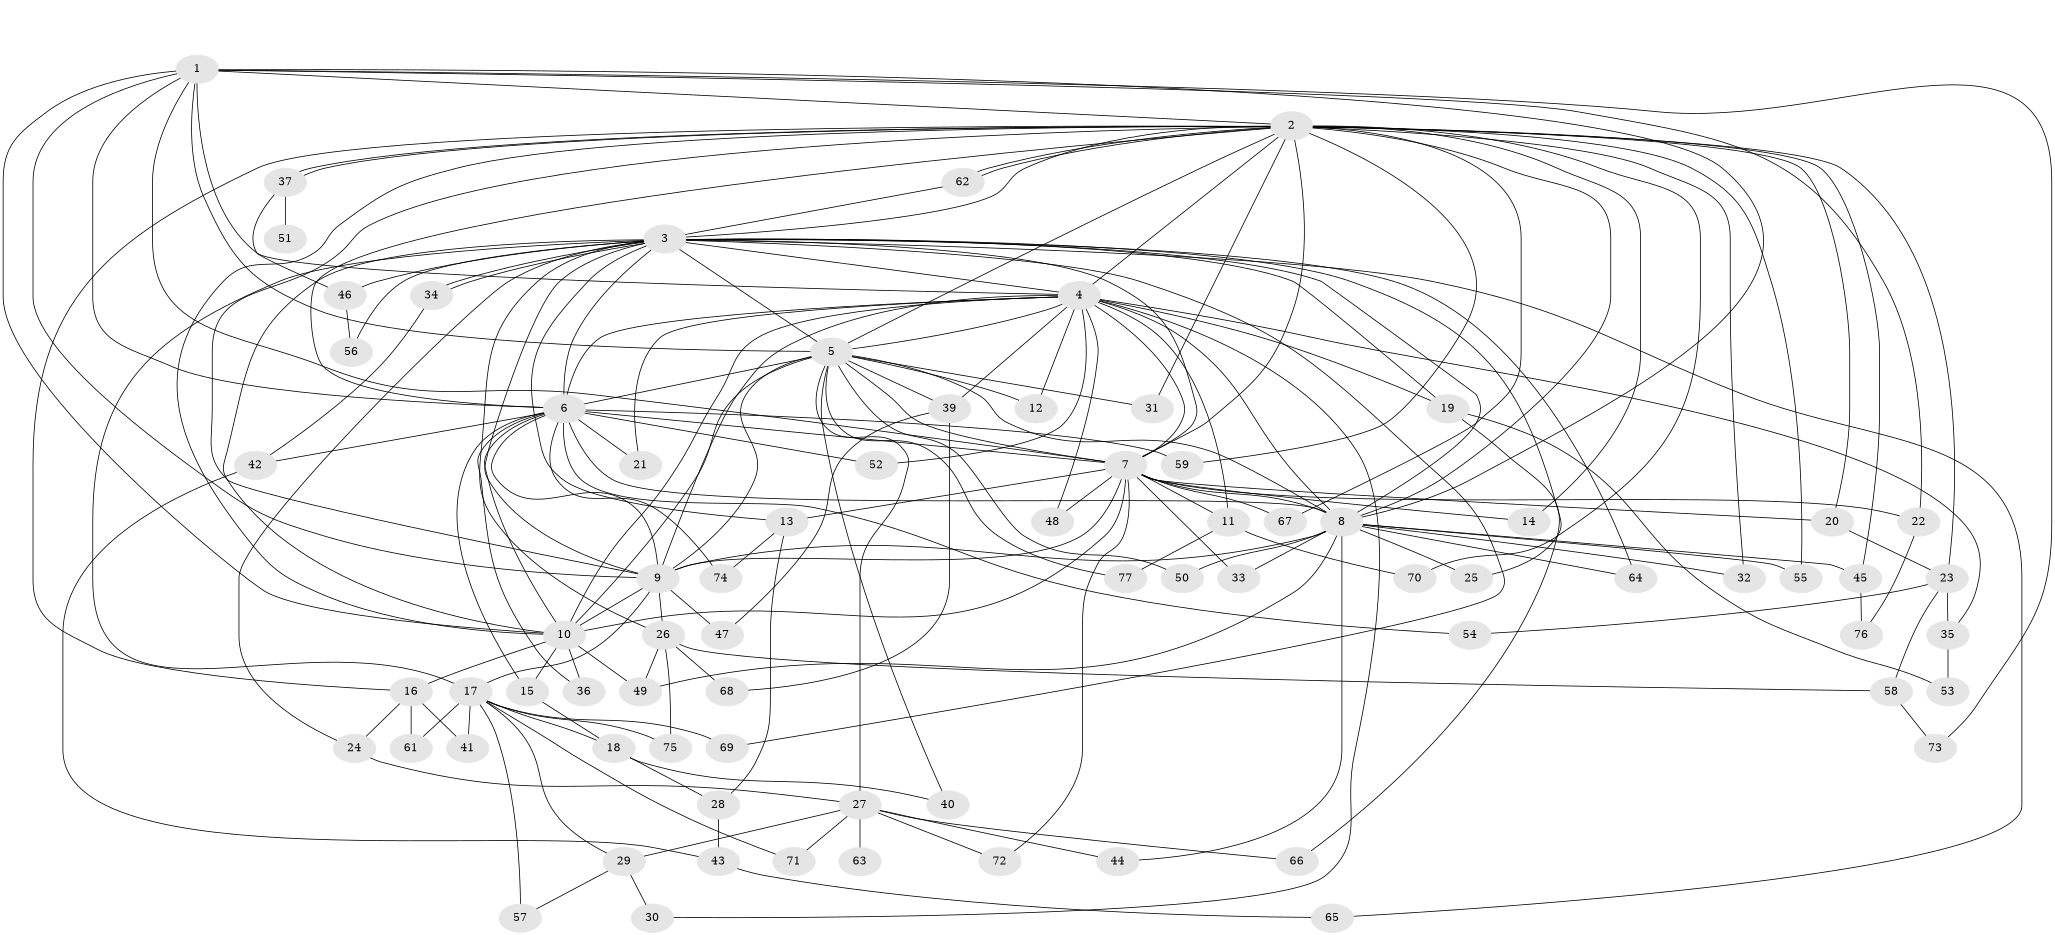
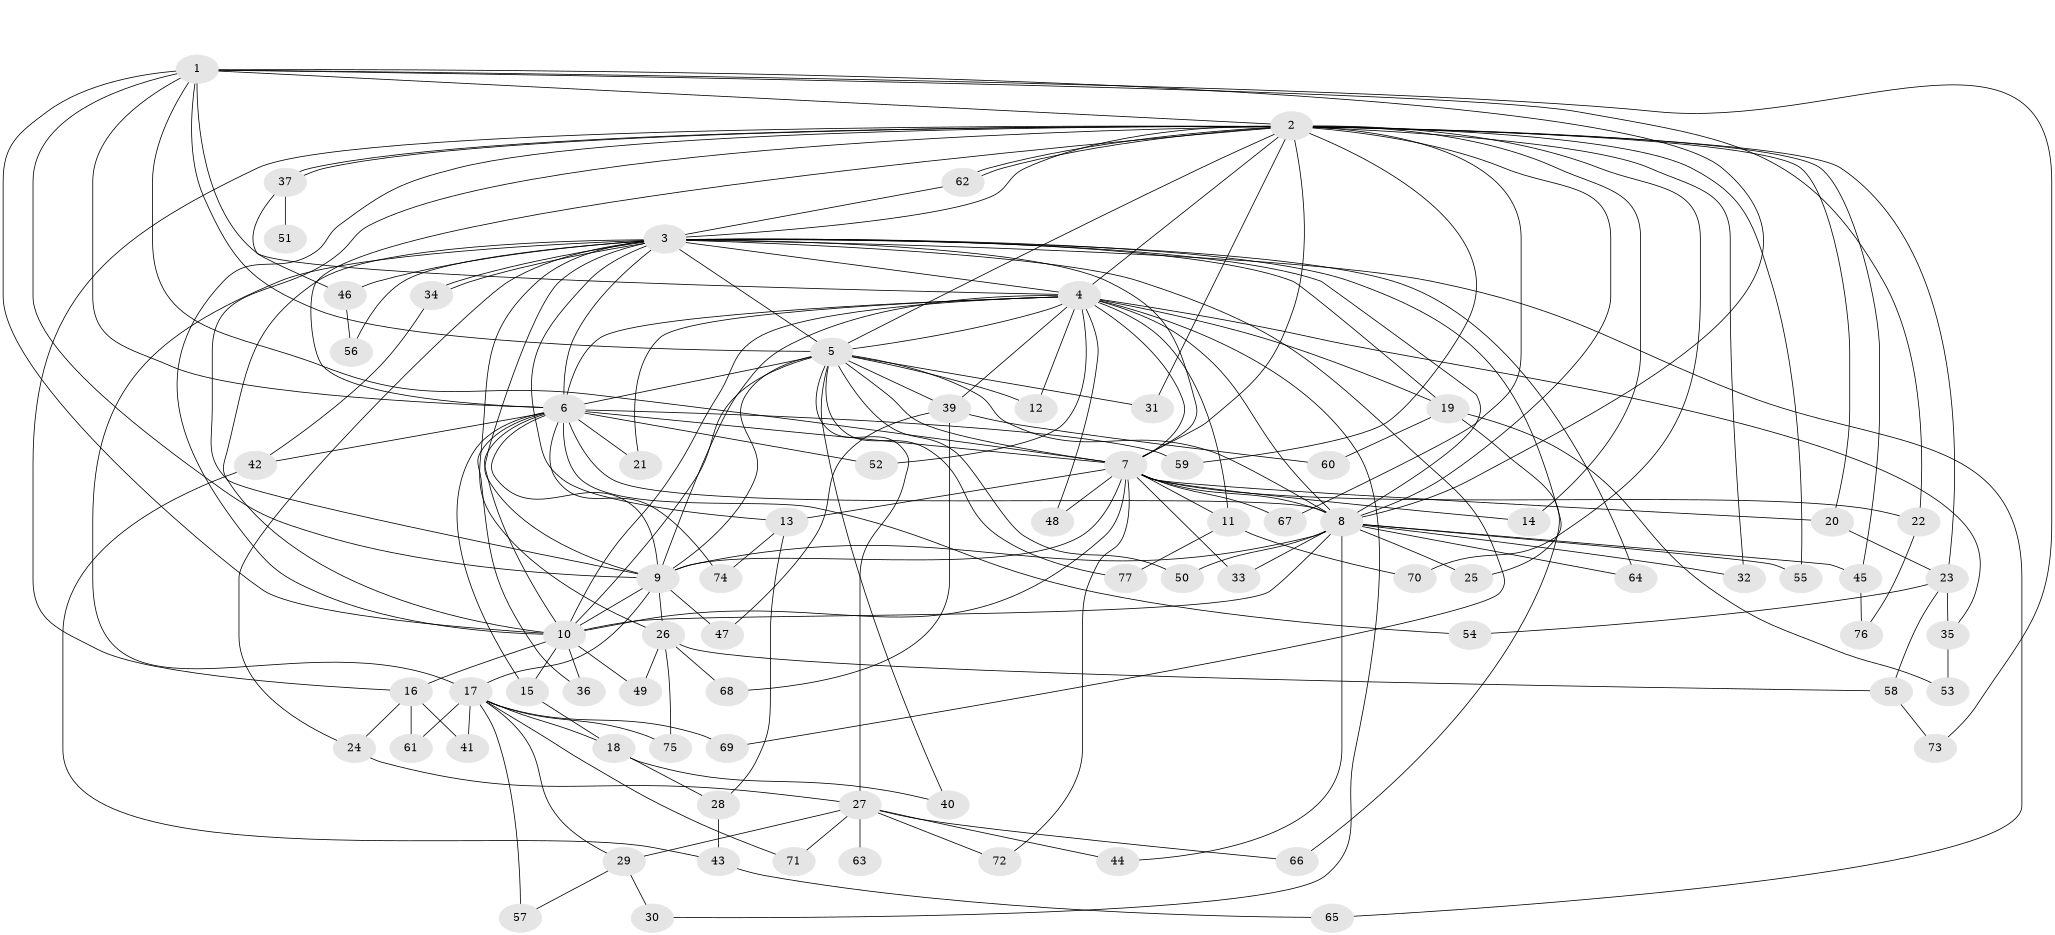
node "60": added
edge "8" -- "49": now "8" -- "10"
